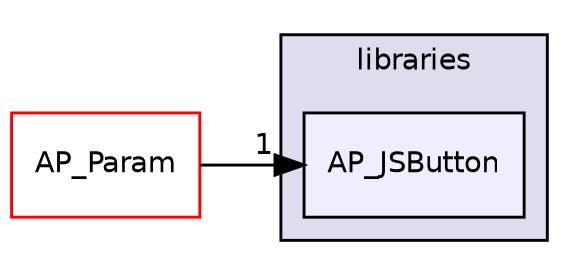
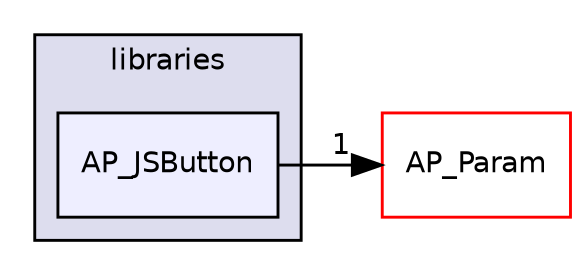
edge "AP_Param" -> "AP_JSButton": reversed
